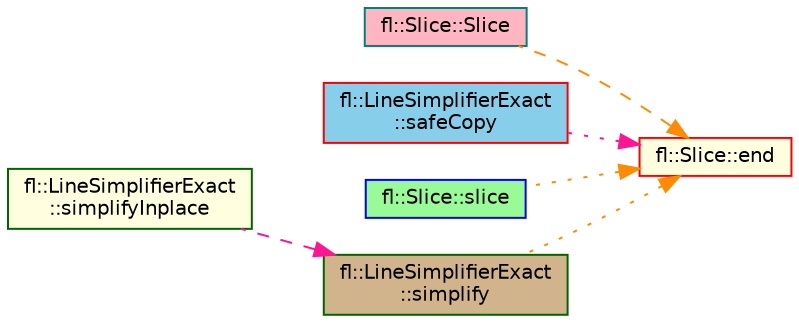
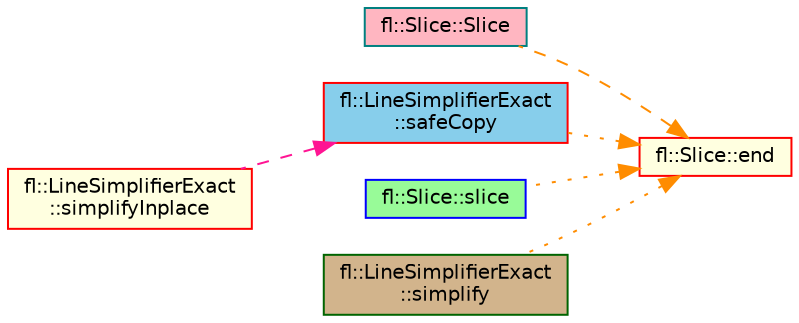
edge "fl::LineSimplifierExact ::safeCopy" -> "fl::Slice::end": color deeppink -> darkorange
node "fl::LineSimplifierExact ::simplifyInplace": color darkgreen -> red
edge "fl::LineSimplifierExact ::simplifyInplace" -> "fl::LineSimplifierExact ::simplify": now "fl::LineSimplifierExact ::simplifyInplace" -> "fl::LineSimplifierExact ::safeCopy"
